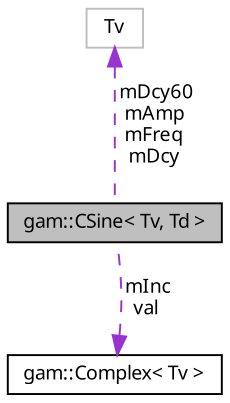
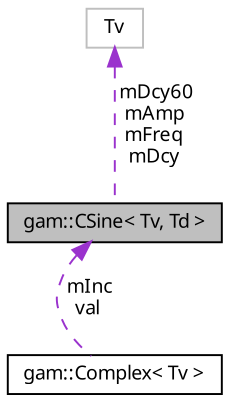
edge "gam::CSine< Tv, Td >" -> "gam::Complex< Tv >": reversed
